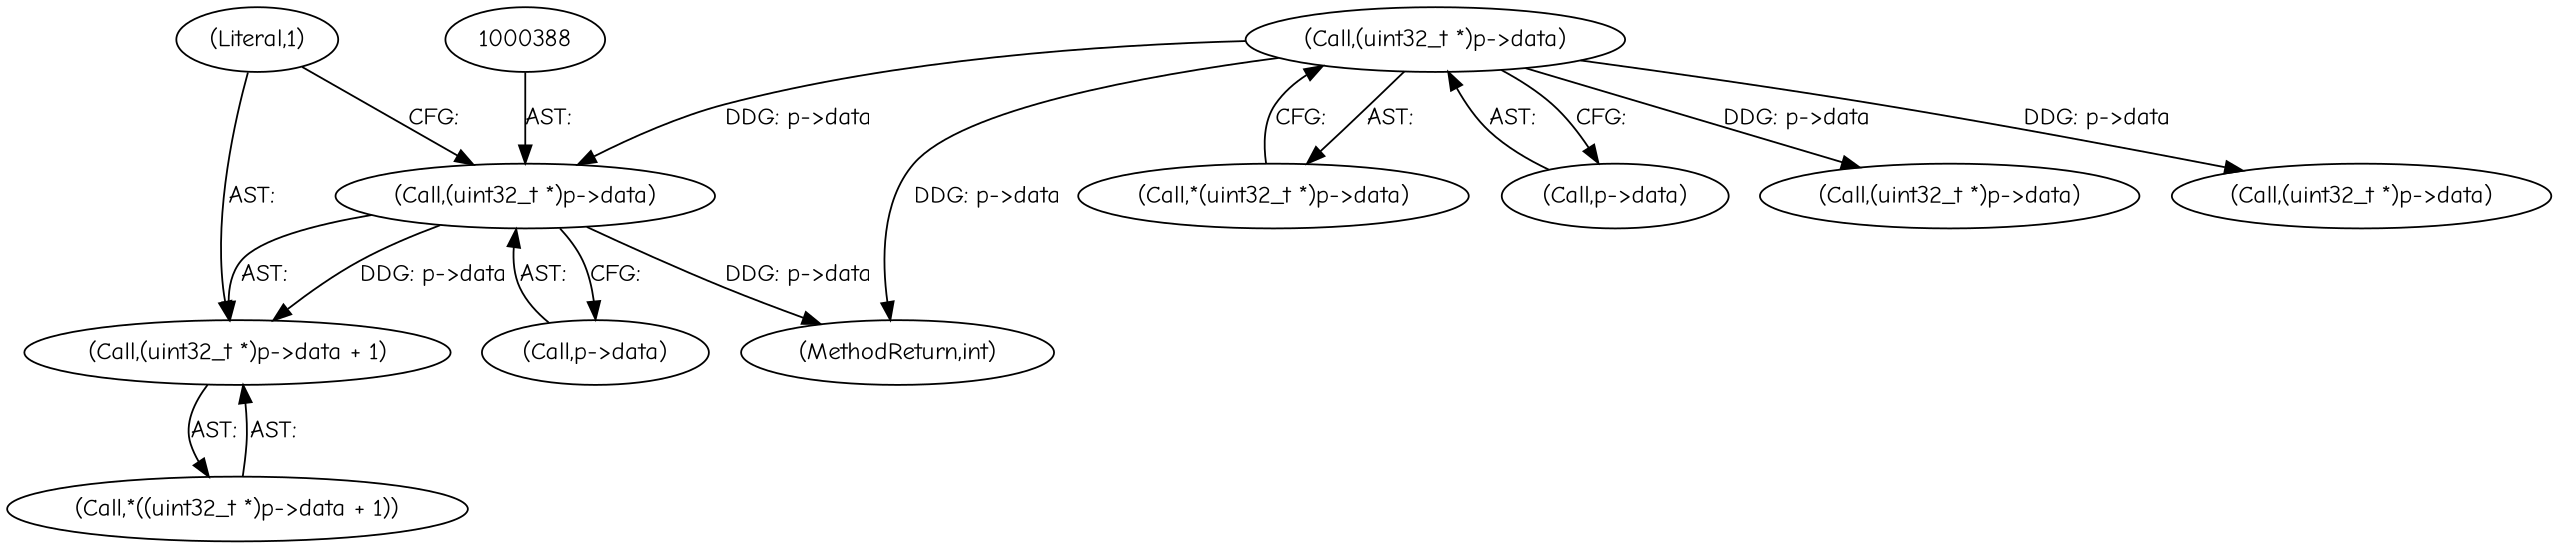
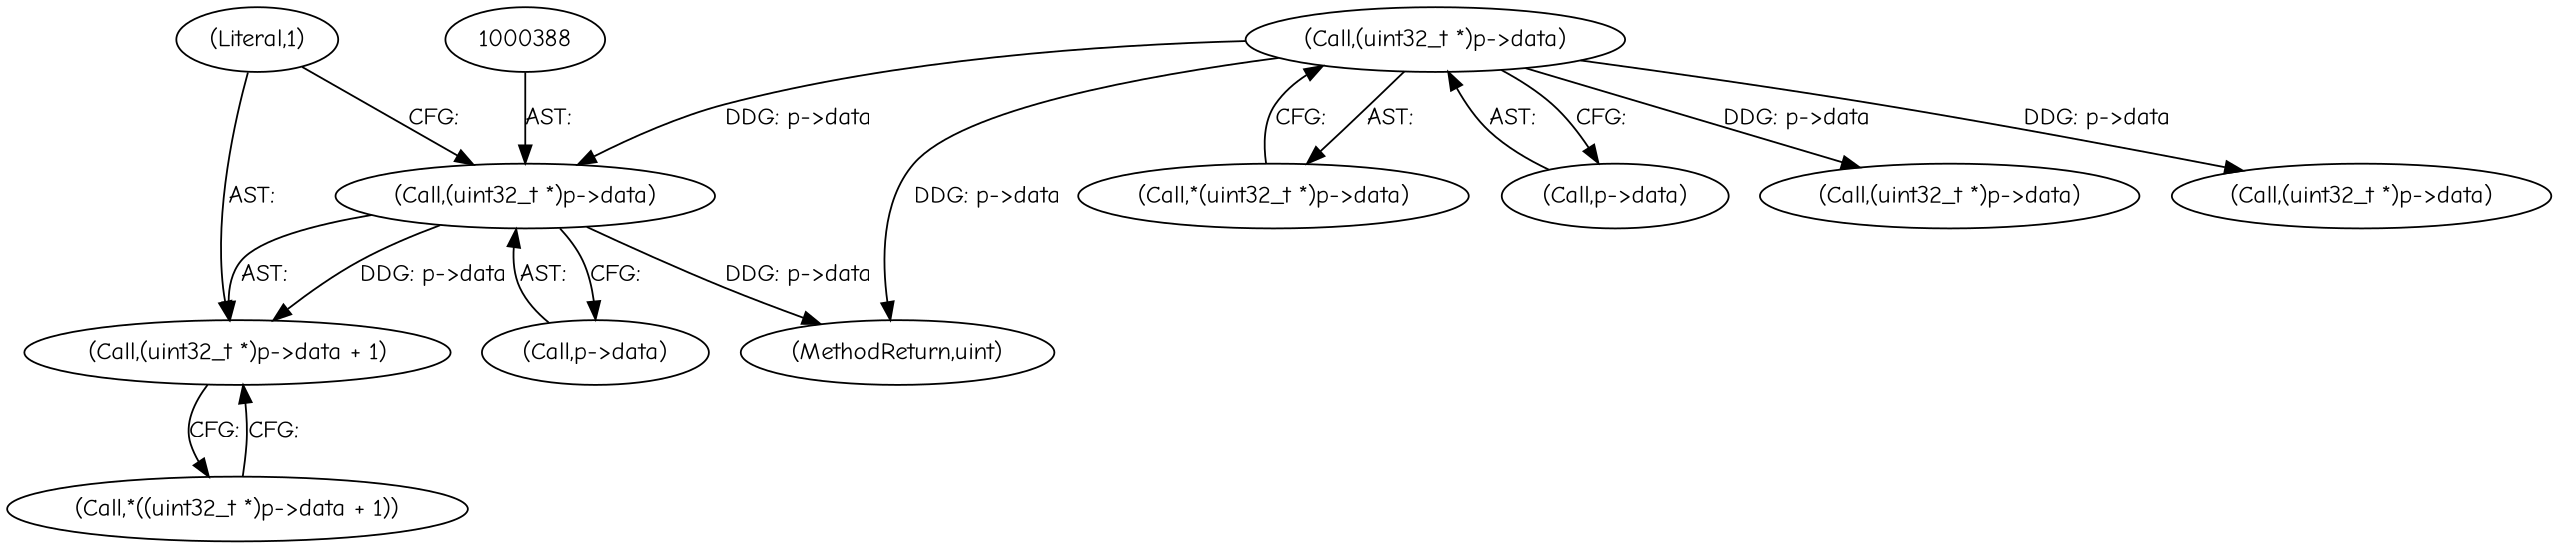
node "(MethodReturn,int)": label "(MethodReturn,int)" -> "(MethodReturn,uint)"
edge "(Call,(uint32_t *)p->data + 1)" -> "(Call,*((uint32_t *)p->data + 1))": label "AST: " -> "CFG: "
edge "(Call,*((uint32_t *)p->data + 1))" -> "(Call,(uint32_t *)p->data + 1)": label "AST: " -> "CFG: "
